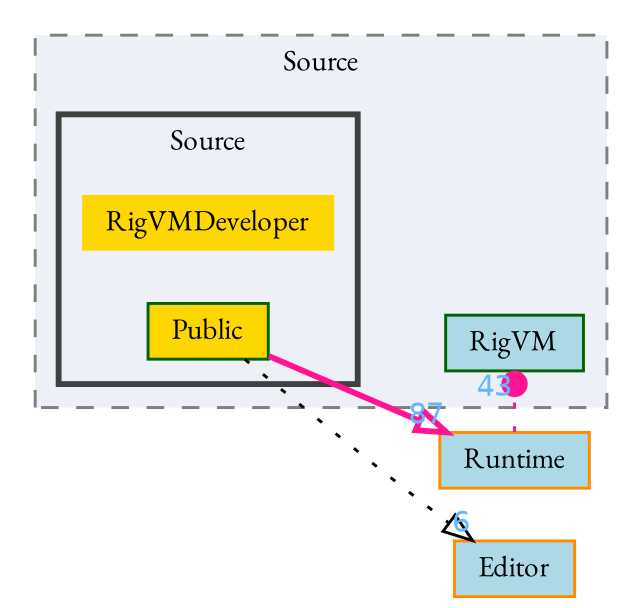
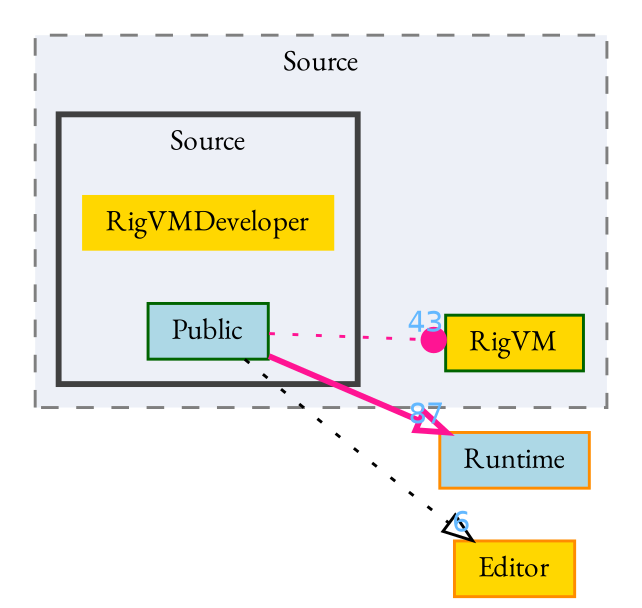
node "Public": fillcolor gold -> lightblue
node "RigVM": fillcolor lightblue -> gold
edge "Runtime" -> "RigVM": now "Public" -> "RigVM"
node "Editor": fillcolor lightblue -> gold
